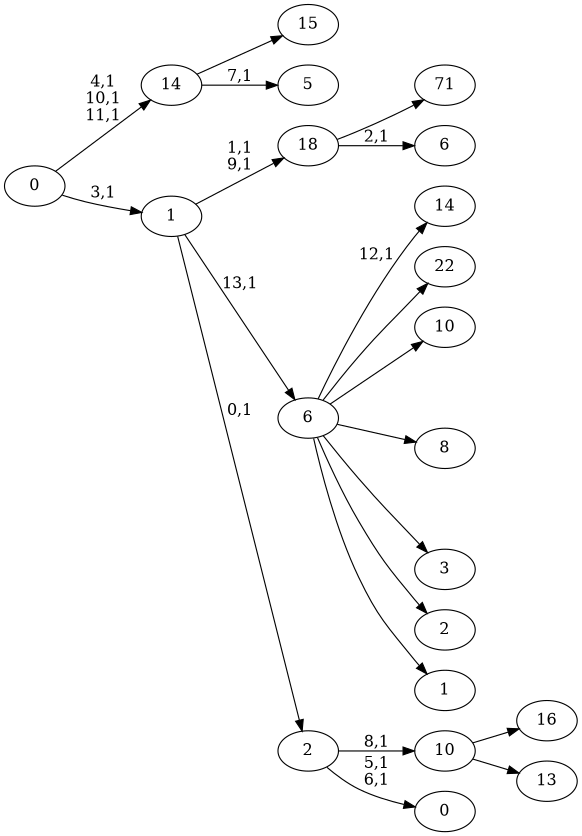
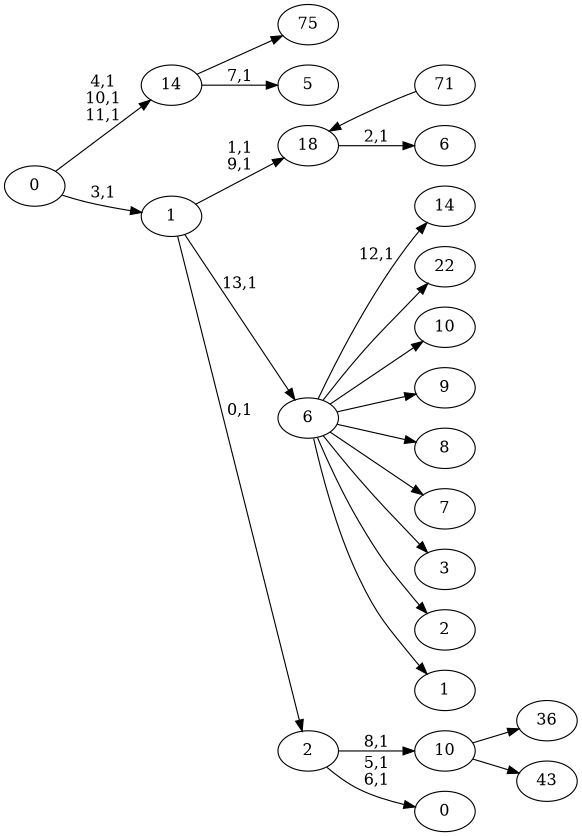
node "15": label "15" -> "75"
edge "18" -> "71": reversed
node "9": added
node "7": added
node "16": label "16" -> "36"
node "13": label "13" -> "43"
